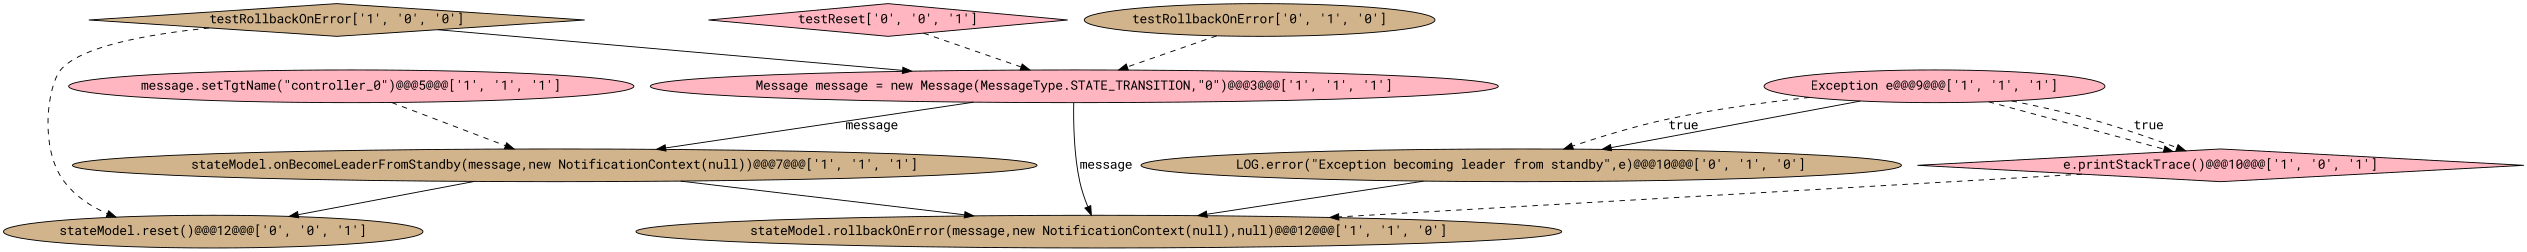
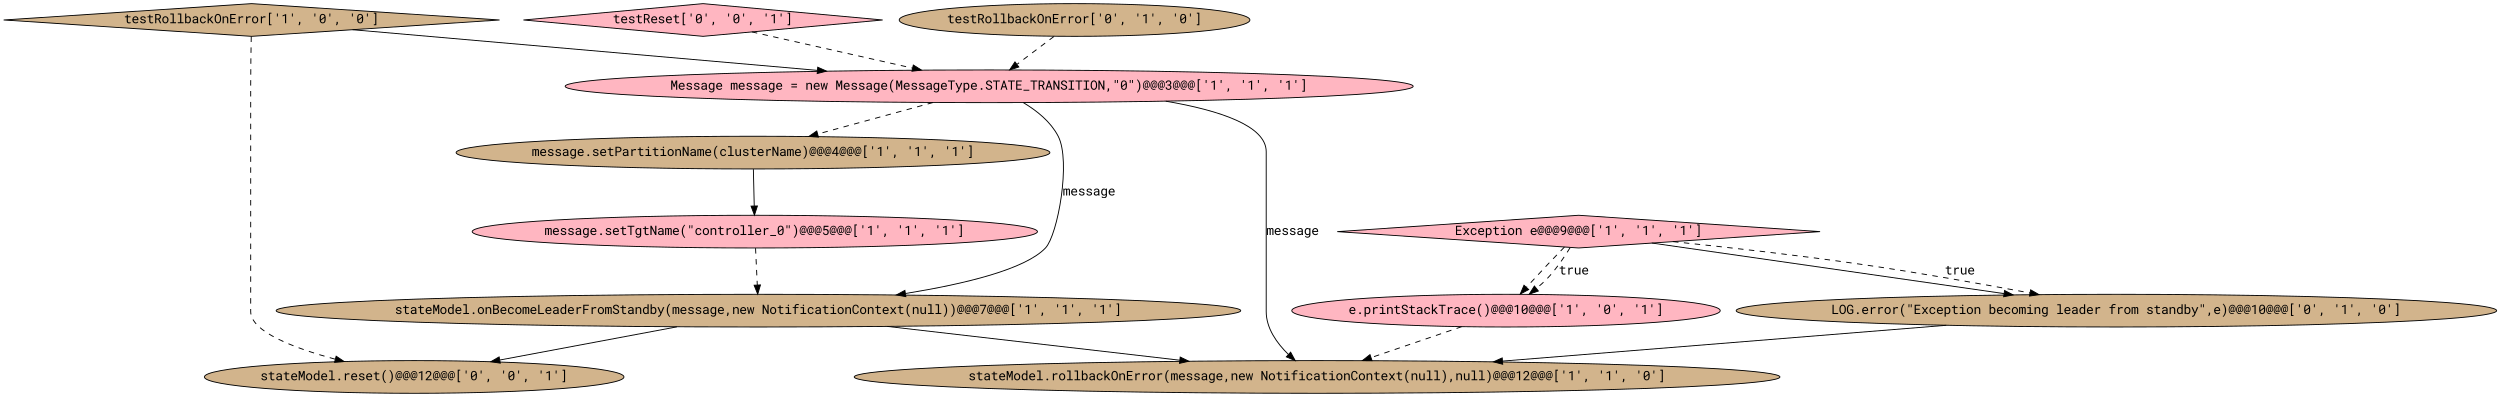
node "Exception e@@@9@@@['1', '1', '1']": shape ellipse -> diamond
node "message.setPartitionName(clusterName)@@@4@@@['1', '1', '1']": added
node "e.printStackTrace()@@@10@@@['1', '0', '1']": shape diamond -> ellipse
